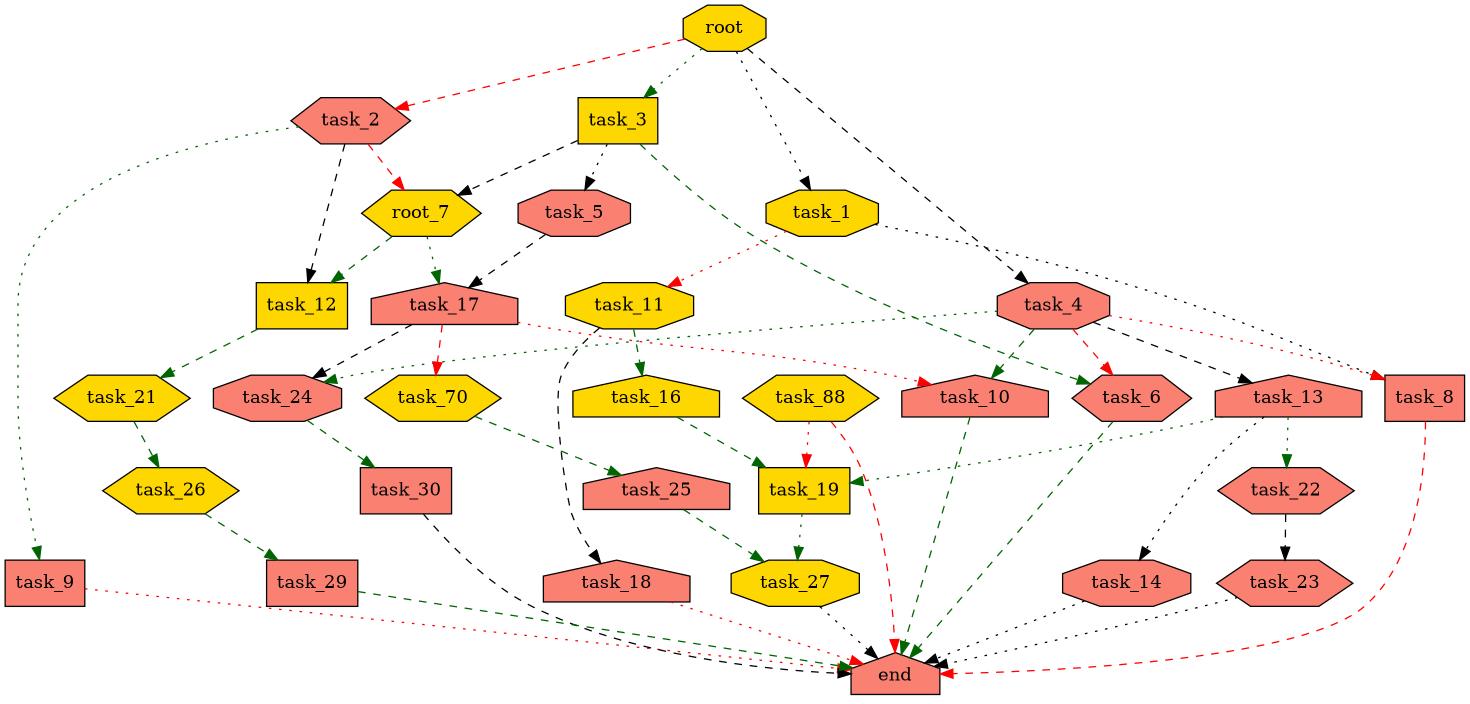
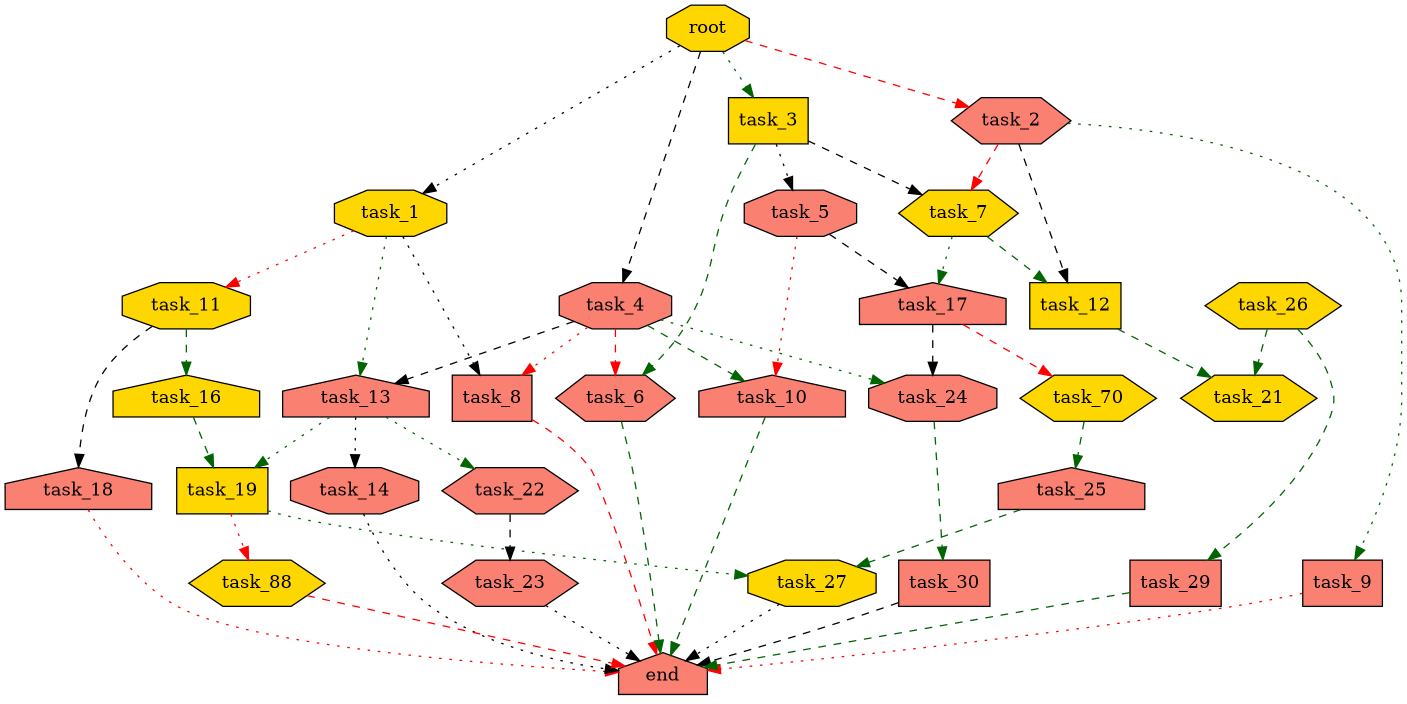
node "root_7": label "root_7" -> "task_7"
edge "task_1" -> "task_13": added
edge "task_17" -> "task_10": now "task_5" -> "task_10"
edge "task_88" -> "task_19": reversed
edge "task_21" -> "task_26": reversed
